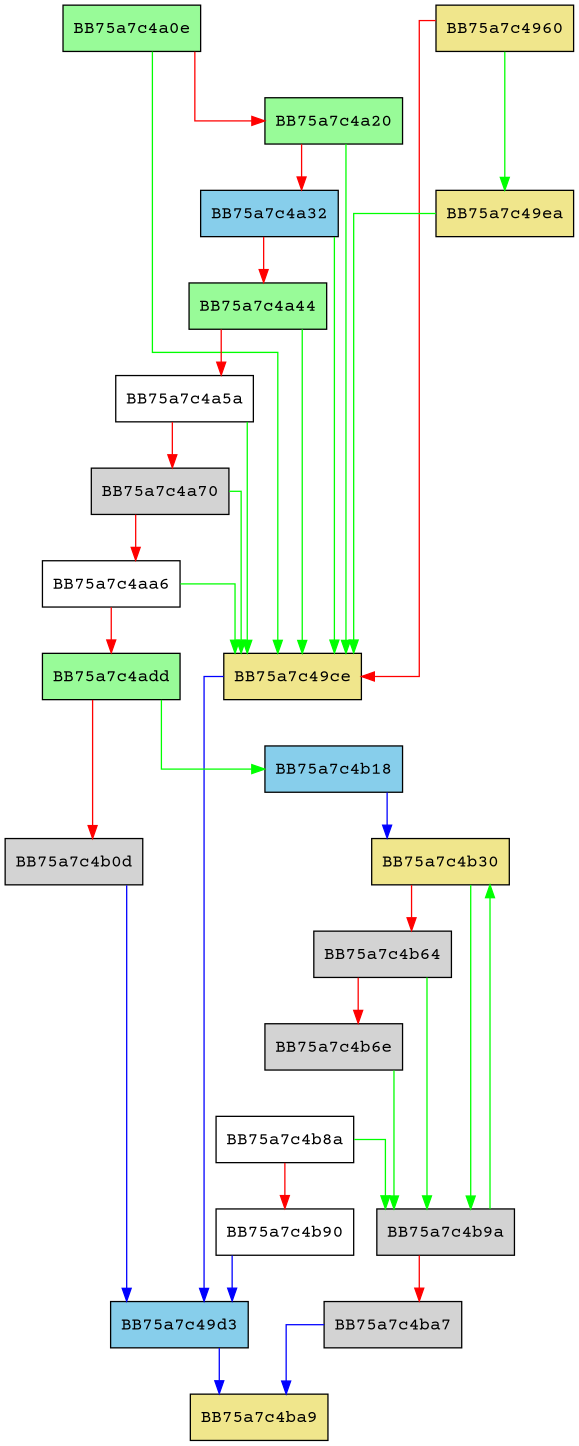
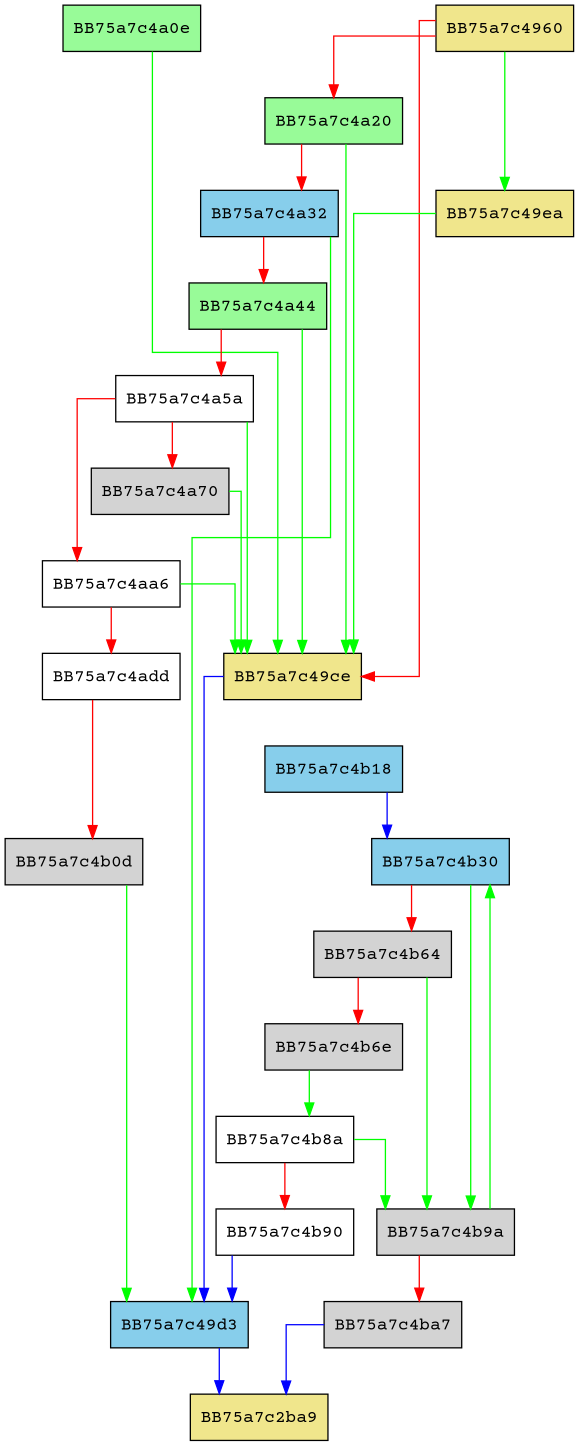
edge "BB75a7c4a0e" -> "BB75a7c4a20": now "BB75a7c4960" -> "BB75a7c4a20"
edge "BB75a7c4a32" -> "BB75a7c49ce": now "BB75a7c4a32" -> "BB75a7c49d3"
edge "BB75a7c4a70" -> "BB75a7c4aa6": now "BB75a7c4a5a" -> "BB75a7c4aa6"
node "BB75a7c4add": fillcolor palegreen -> white
edge "BB75a7c4add" -> "BB75a7c4b18": removed
node "BB75a7c4b30": fillcolor khaki -> skyblue
edge "BB75a7c4b0d" -> "BB75a7c49d3": color blue -> green
edge "BB75a7c4b6e" -> "BB75a7c4b9a": now "BB75a7c4b6e" -> "BB75a7c4b8a"
node "BB75a7c4ba9": label "BB75a7c4ba9" -> "BB75a7c2ba9"
